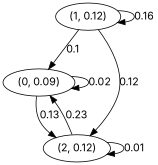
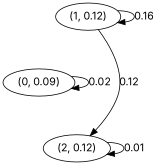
edge "(1, 0.12)" -> "(0, 0.09)": removed, label "0.1"
edge "(0, 0.09)" -> "(2, 0.12)": removed, label "0.13"
edge "(2, 0.12)" -> "(0, 0.09)": removed, label "0.23"
